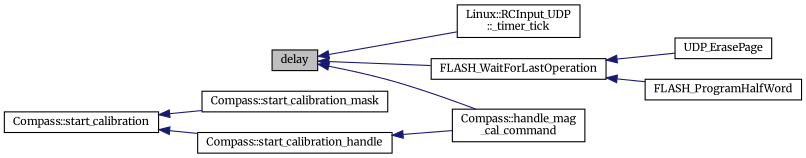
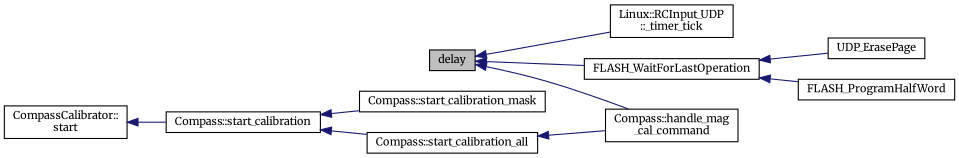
node "CompassCalibrator:: start": added
node "Compass::start_calibration_handle": label "Compass::start_calibration_handle" -> "Compass::start_calibration_all"
